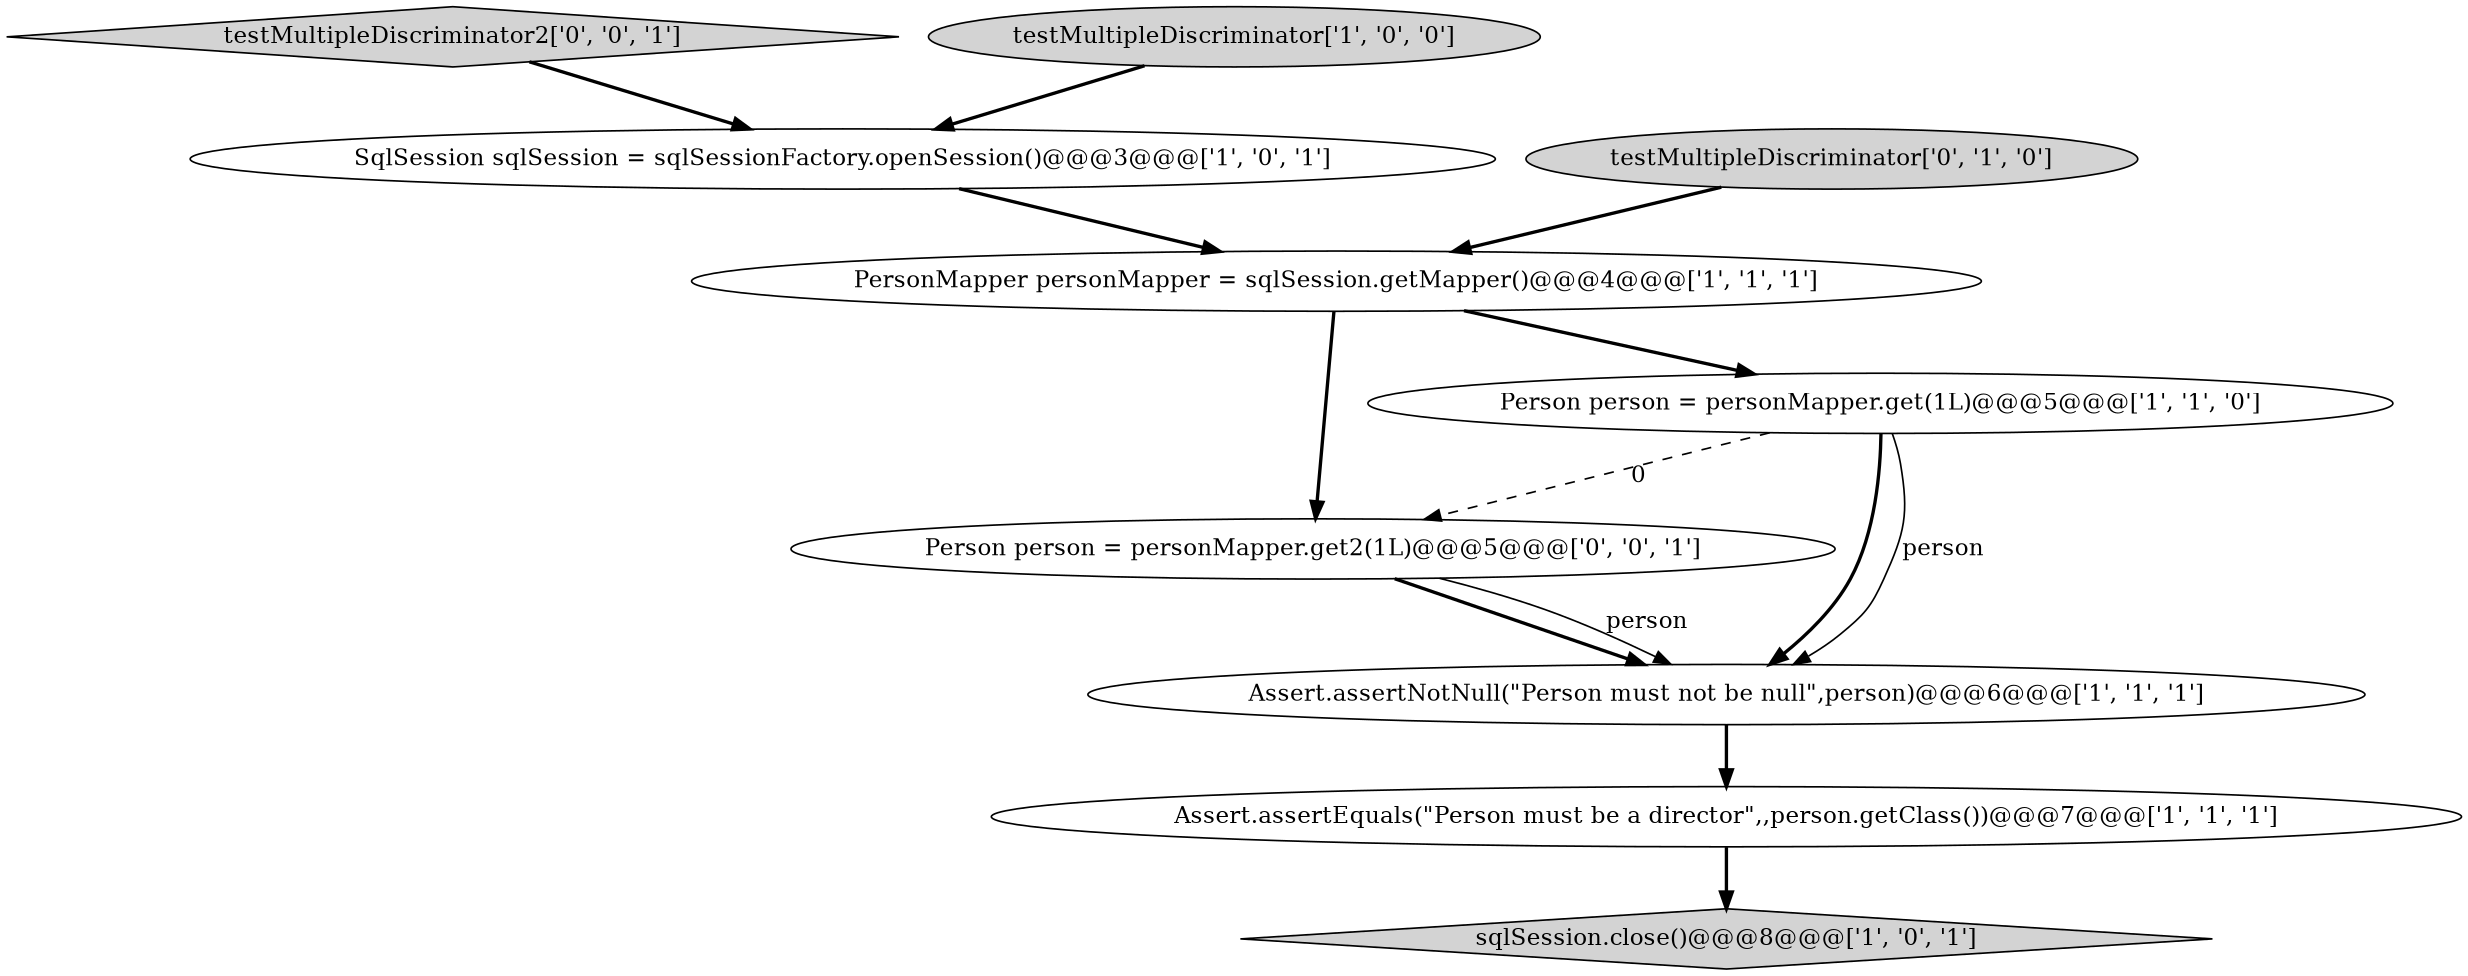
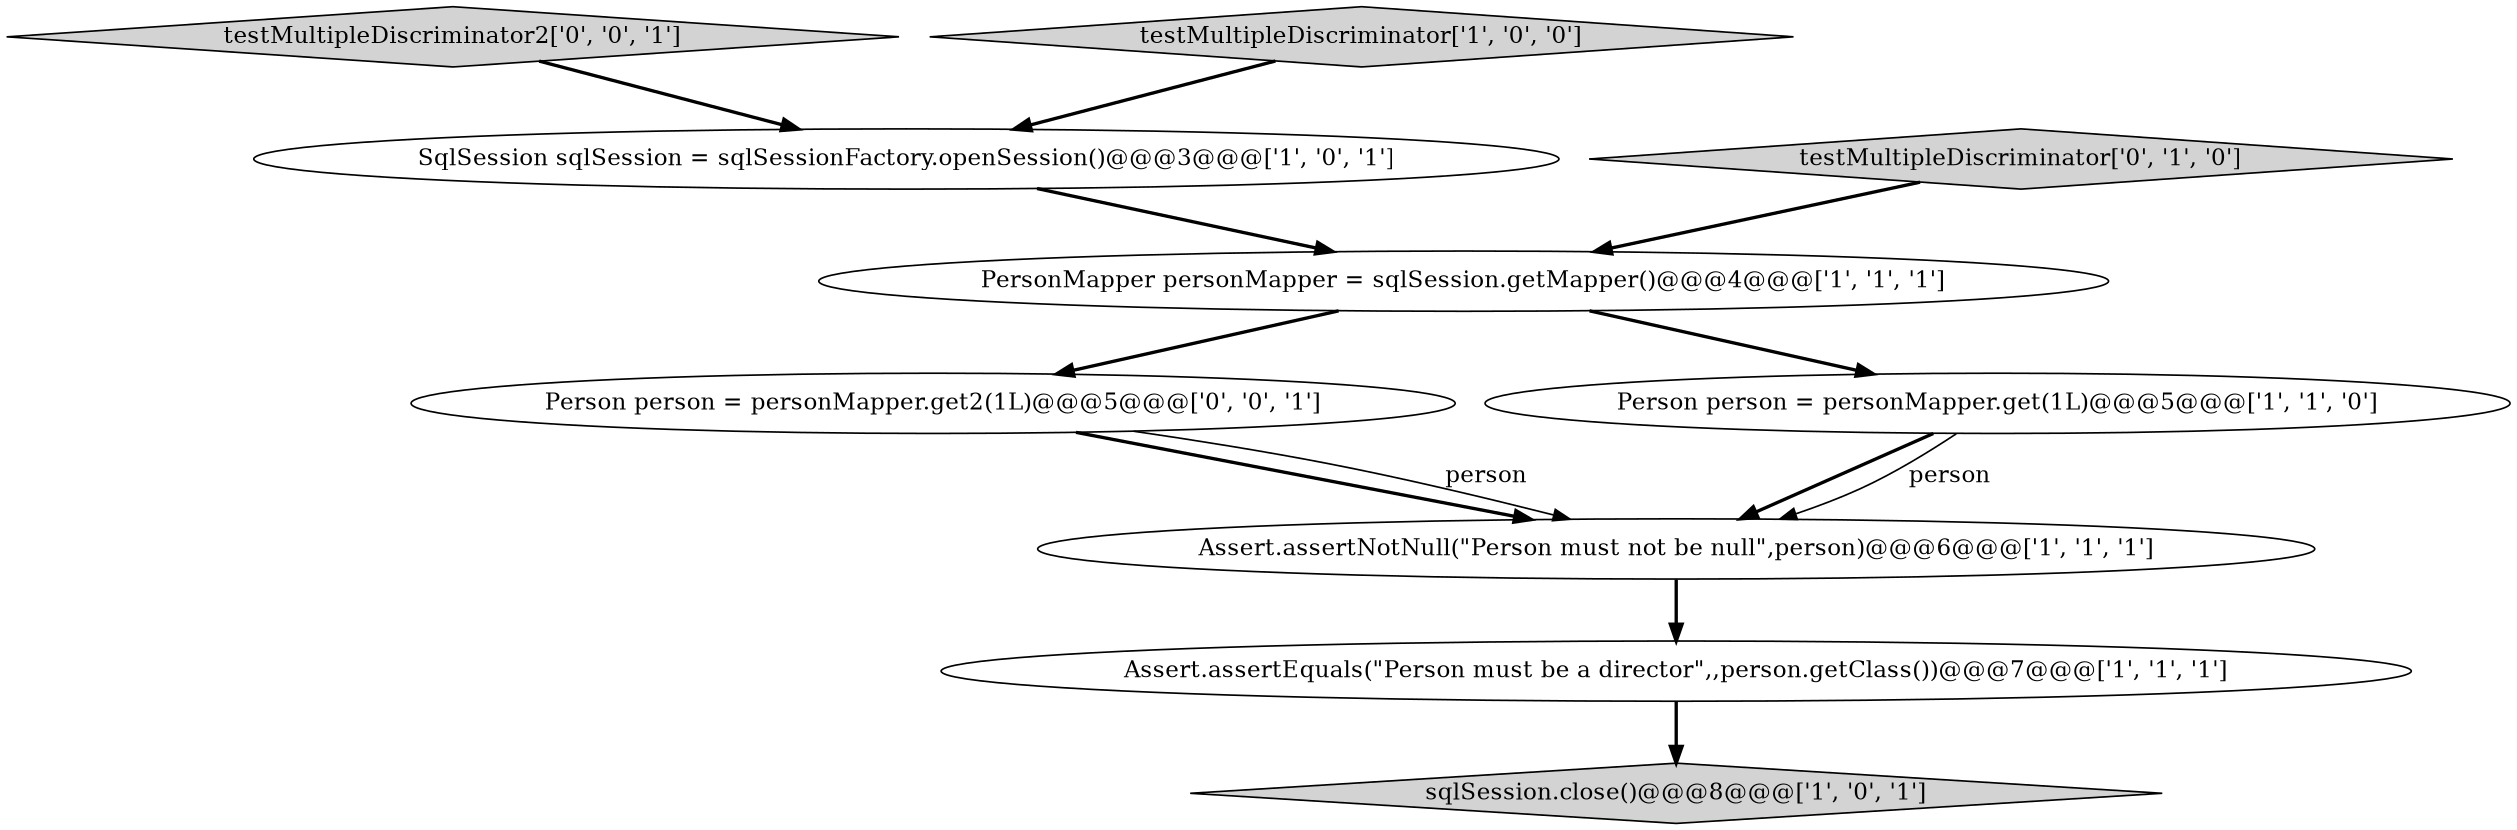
node "testMultipleDiscriminator['1', '0', '0']": shape ellipse -> diamond
node "testMultipleDiscriminator['0', '1', '0']": shape ellipse -> diamond
edge "Person person = personMapper.get(1L)@@@5@@@['1', '1', '0']" -> "Person person = personMapper.get2(1L)@@@5@@@['0', '0', '1']": removed, label "0"
